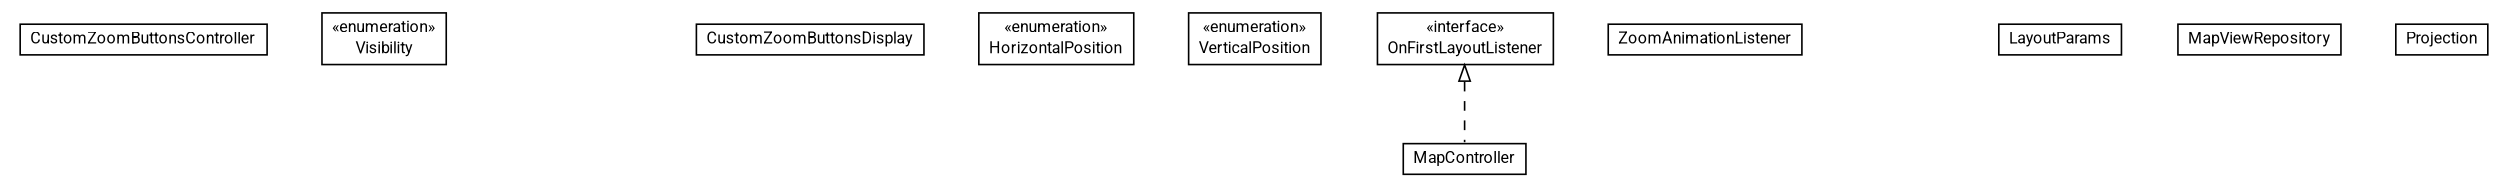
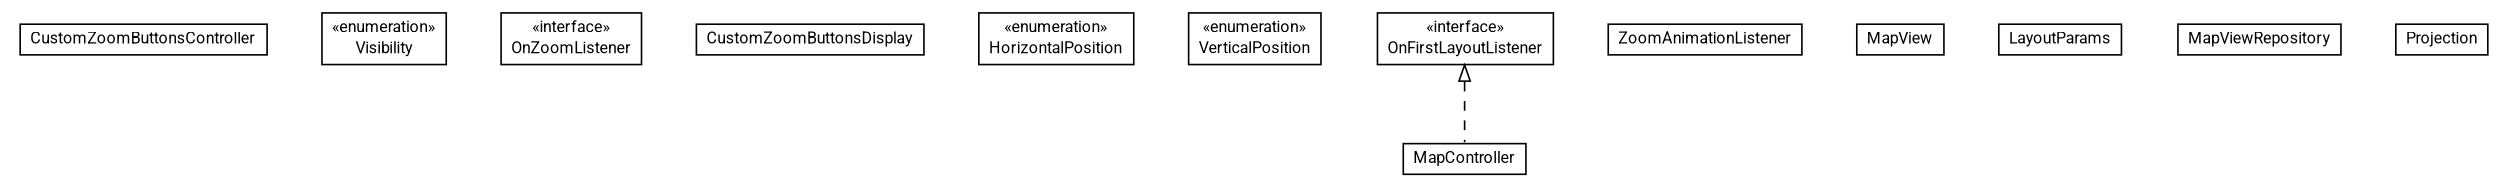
node "OnZoomListener": added
node "MapView": added
